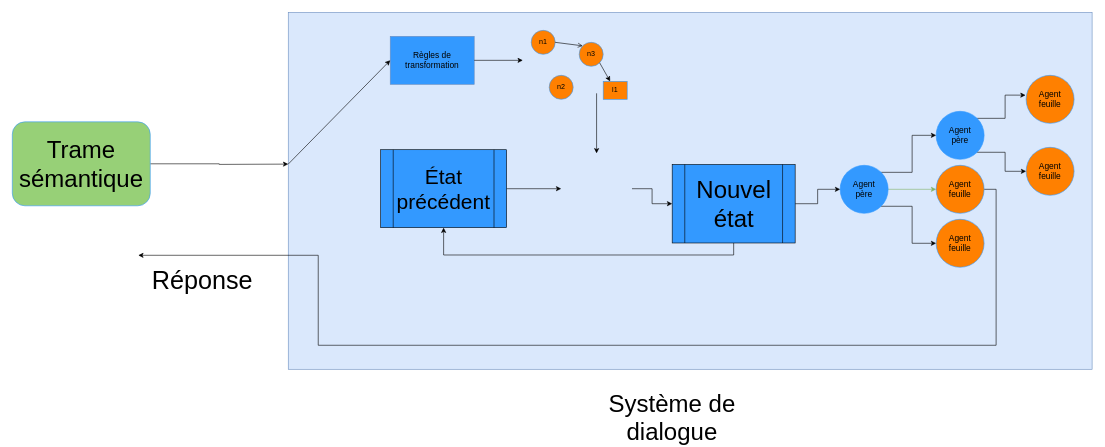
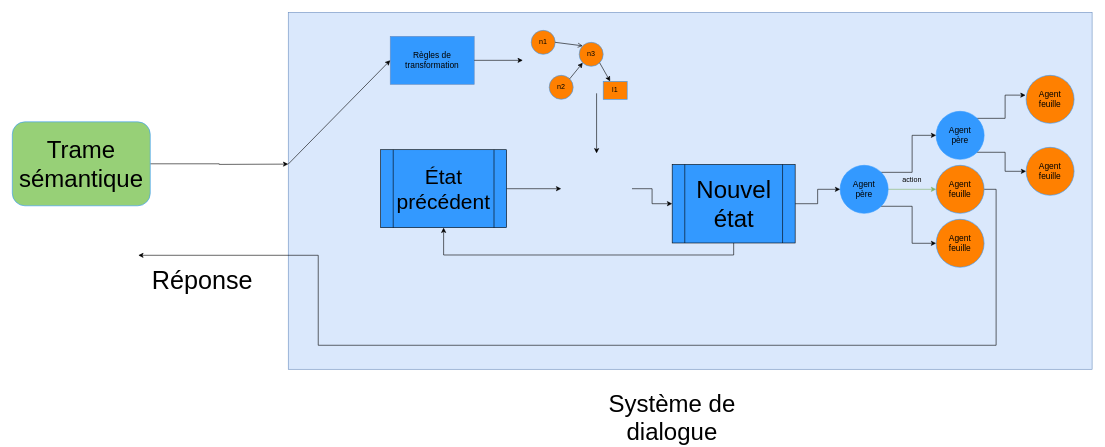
edge "n2" -> "n3": added
node "action": added
